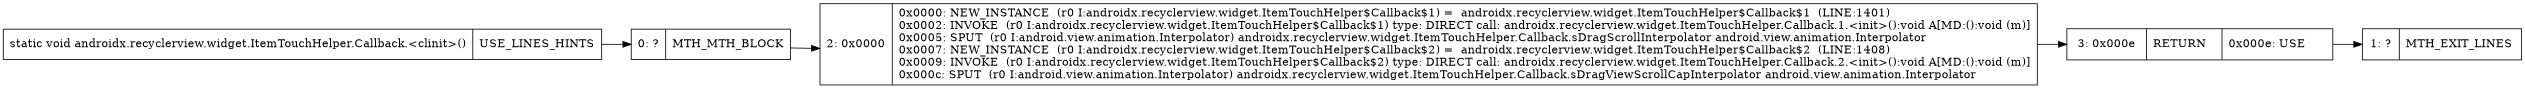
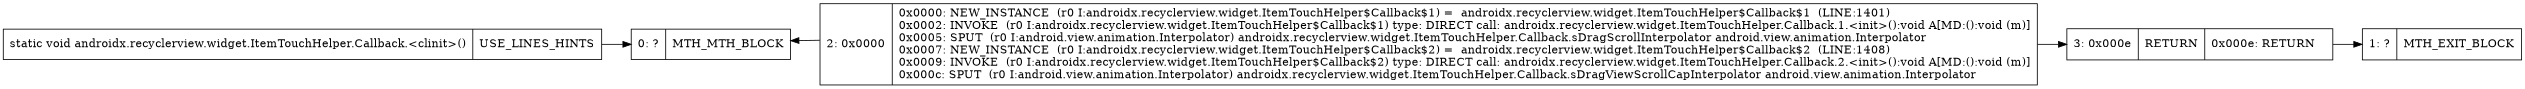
node "3: 0x000e": text "0x000e: USE" -> "0x000e: RETURN"
node "1: ?": text "MTH_EXIT_LINES" -> "MTH_EXIT_BLOCK"
edge "0: ?" -> "2: 0x0000": reversed
